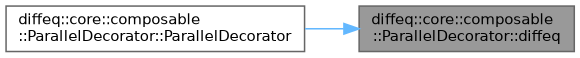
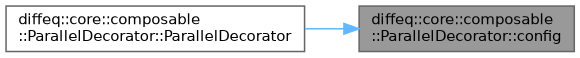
node "diffeq::core::composable ::ParallelDecorator::diffeq": label "diffeq::core::composable ::ParallelDecorator::diffeq" -> "diffeq::core::composable ::ParallelDecorator::config"
